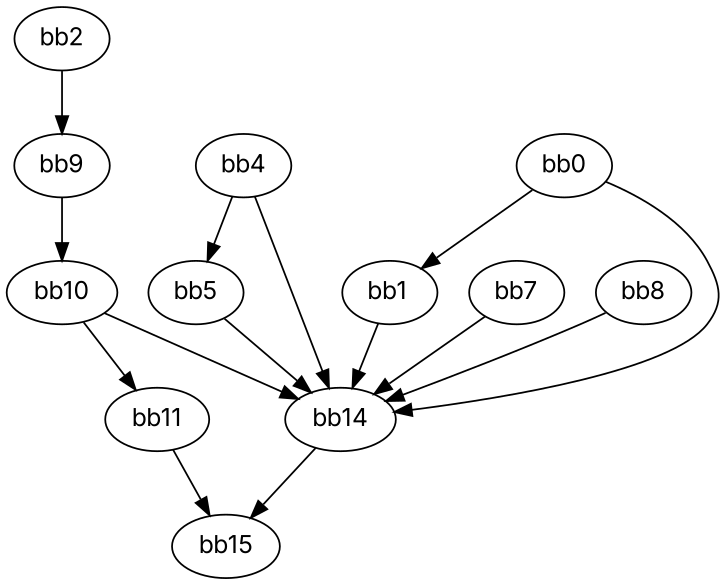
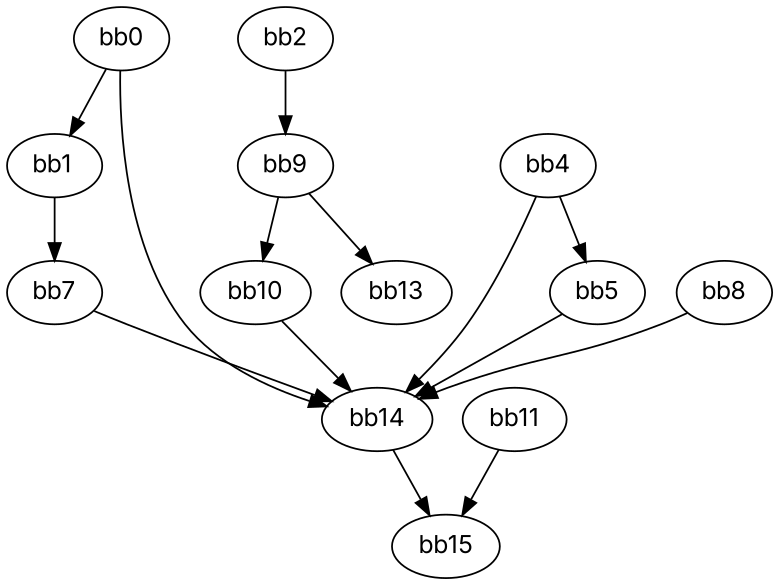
node "bb13": added
edge "bb1" -> "bb14": now "bb1" -> "bb7"
edge "bb10" -> "bb11": removed
